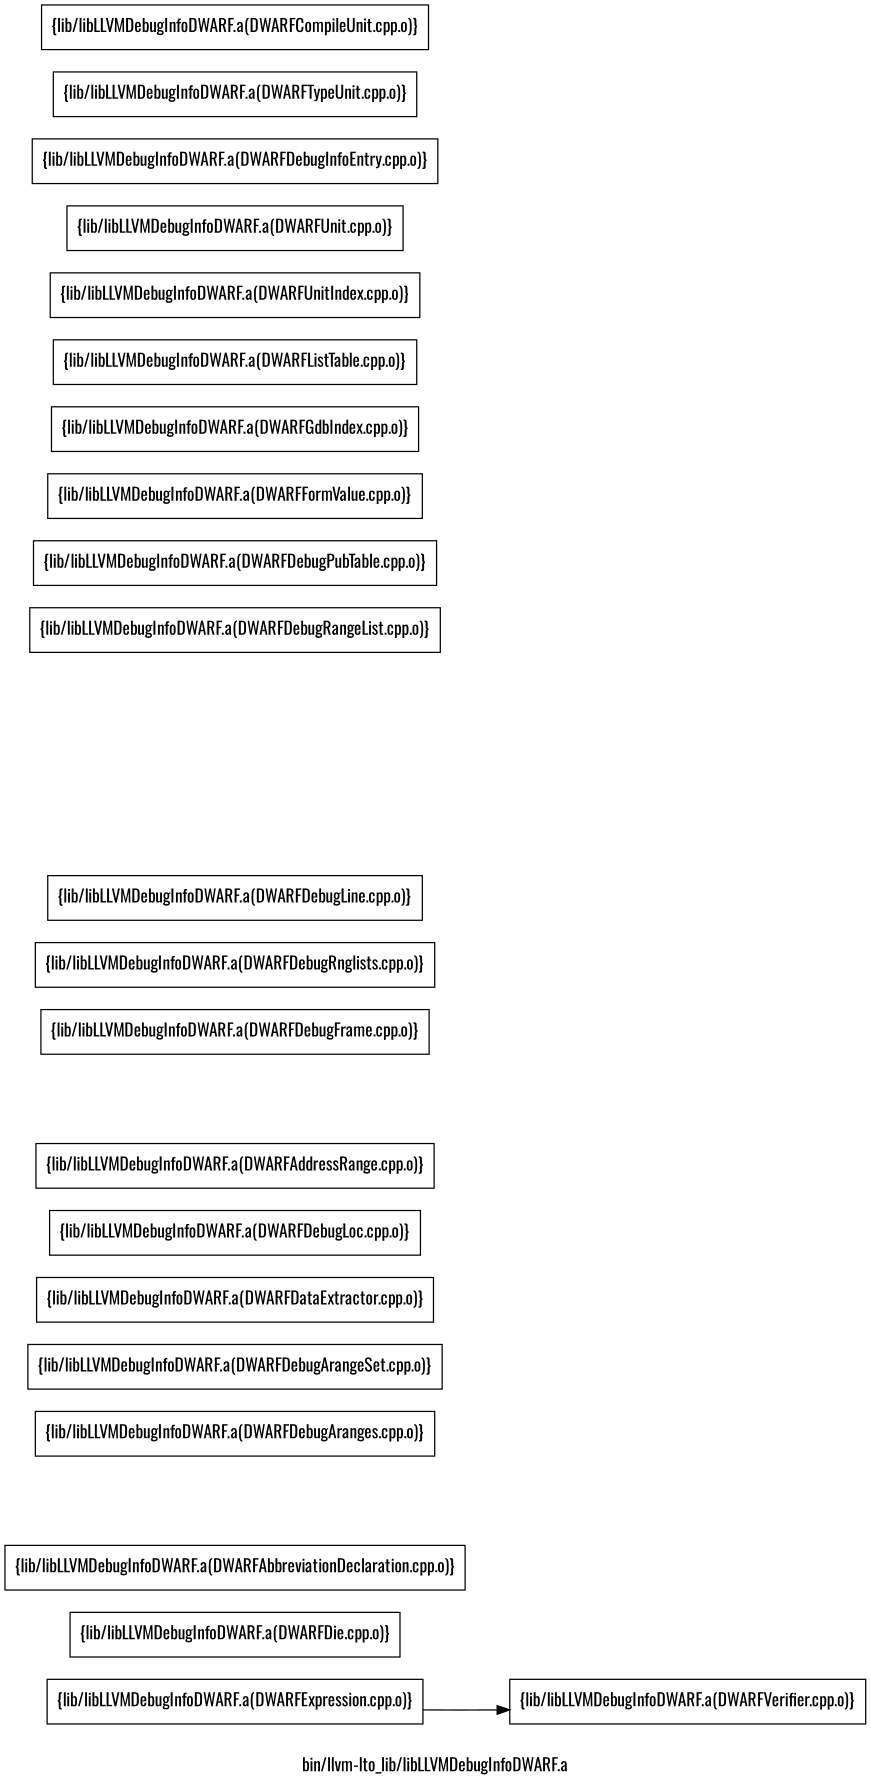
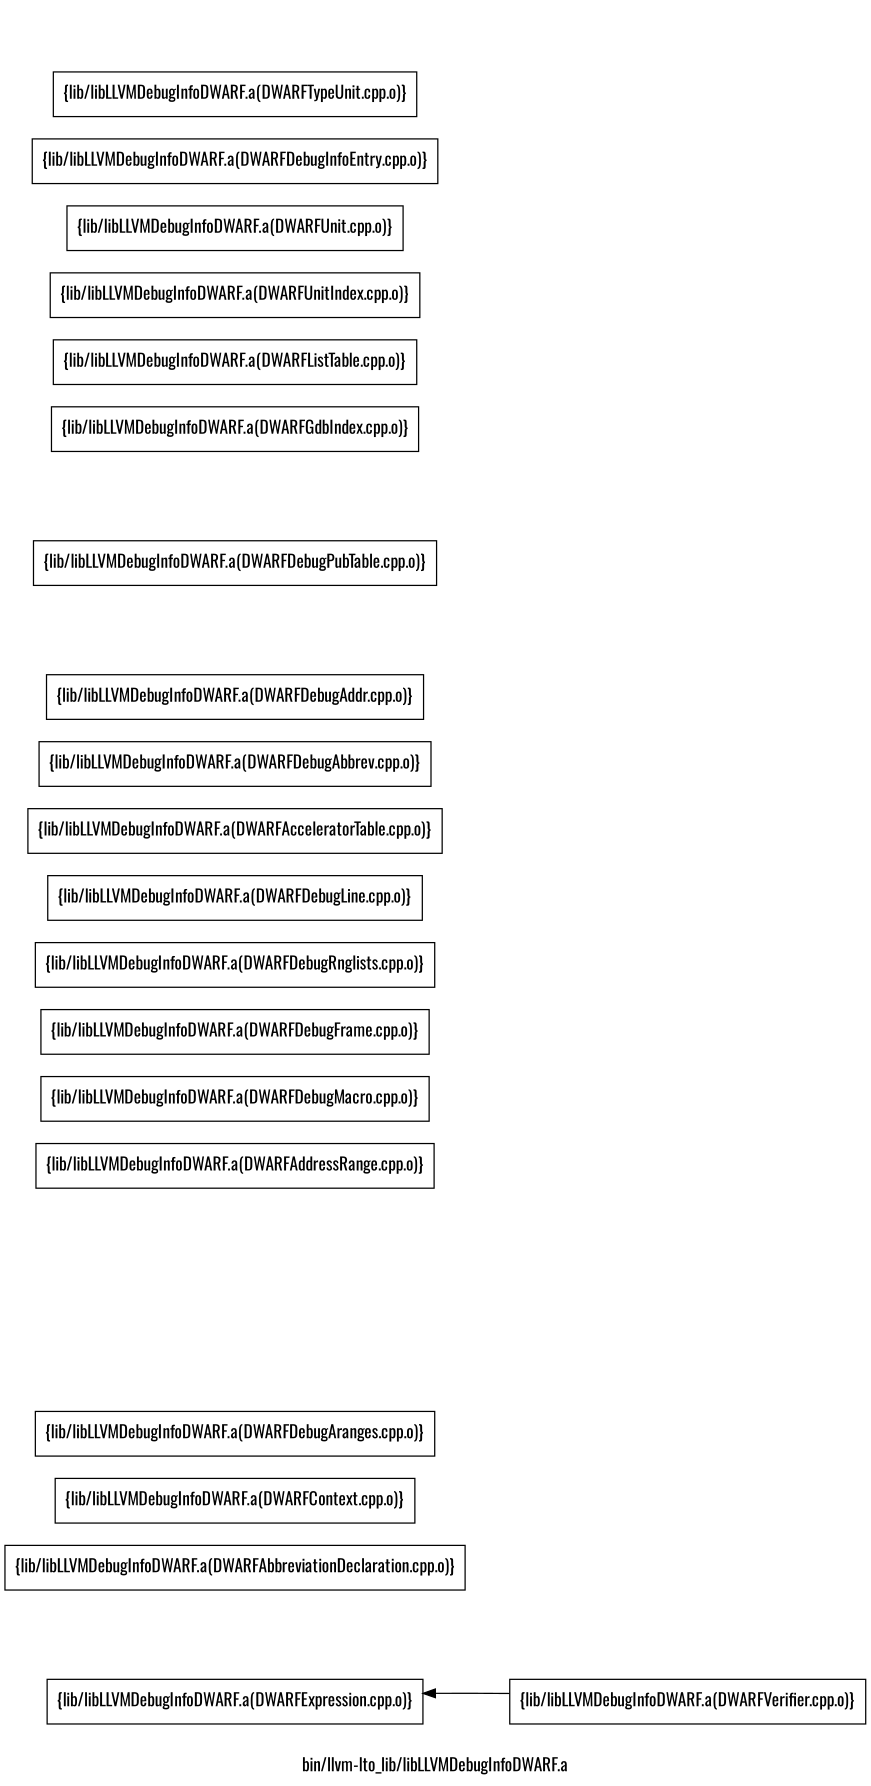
node "{lib/libLLVMDebugInfoDWARF.a(DWARFCompileUnit.cpp.o)}": removed
node "{lib/libLLVMDebugInfoDWARF.a(DWARFFormValue.cpp.o)}": removed
node "{lib/libLLVMDebugInfoDWARF.a(DWARFDebugRangeList.cpp.o)}": removed
node "{lib/libLLVMDebugInfoDWARF.a(DWARFDebugAddr.cpp.o)}": added
node "{lib/libLLVMDebugInfoDWARF.a(DWARFDebugAbbrev.cpp.o)}": added
node "{lib/libLLVMDebugInfoDWARF.a(DWARFAcceleratorTable.cpp.o)}": added
node "{lib/libLLVMDebugInfoDWARF.a(DWARFDebugMacro.cpp.o)}": added
node "{lib/libLLVMDebugInfoDWARF.a(DWARFDebugLoc.cpp.o)}": removed
node "{lib/libLLVMDebugInfoDWARF.a(DWARFDataExtractor.cpp.o)}": removed
node "{lib/libLLVMDebugInfoDWARF.a(DWARFDebugArangeSet.cpp.o)}": removed
node "{lib/libLLVMDebugInfoDWARF.a(DWARFContext.cpp.o)}": added
node "{lib/libLLVMDebugInfoDWARF.a(DWARFDie.cpp.o)}": removed
edge "{lib/libLLVMDebugInfoDWARF.a(DWARFExpression.cpp.o)}" -> "{lib/libLLVMDebugInfoDWARF.a(DWARFVerifier.cpp.o)}": reversed
